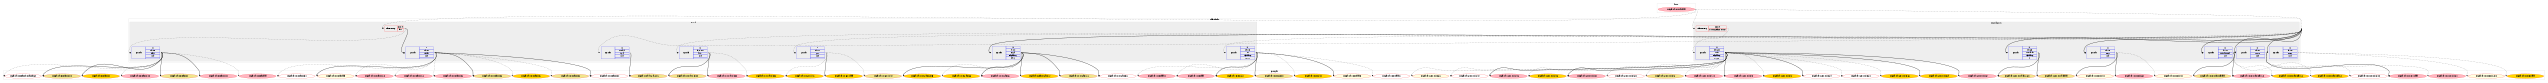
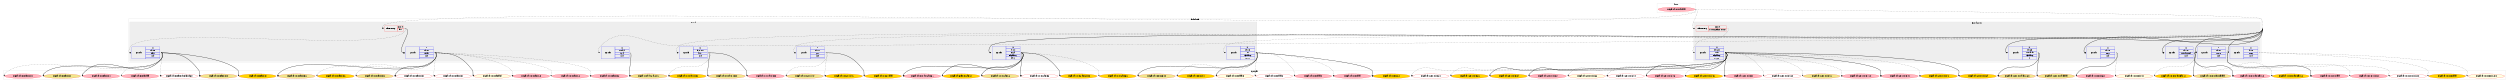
node "portage://dev-util/cmake-3.15.4": label "portage://dev-util/cmake-3.15.4" -> "portage://dev-positive/cmake-3.15.4"
node "portage://dev-lang/python-3.6.9": fillcolor white -> gold
node "portage://dev-libs/boost-1.70.0": removed
